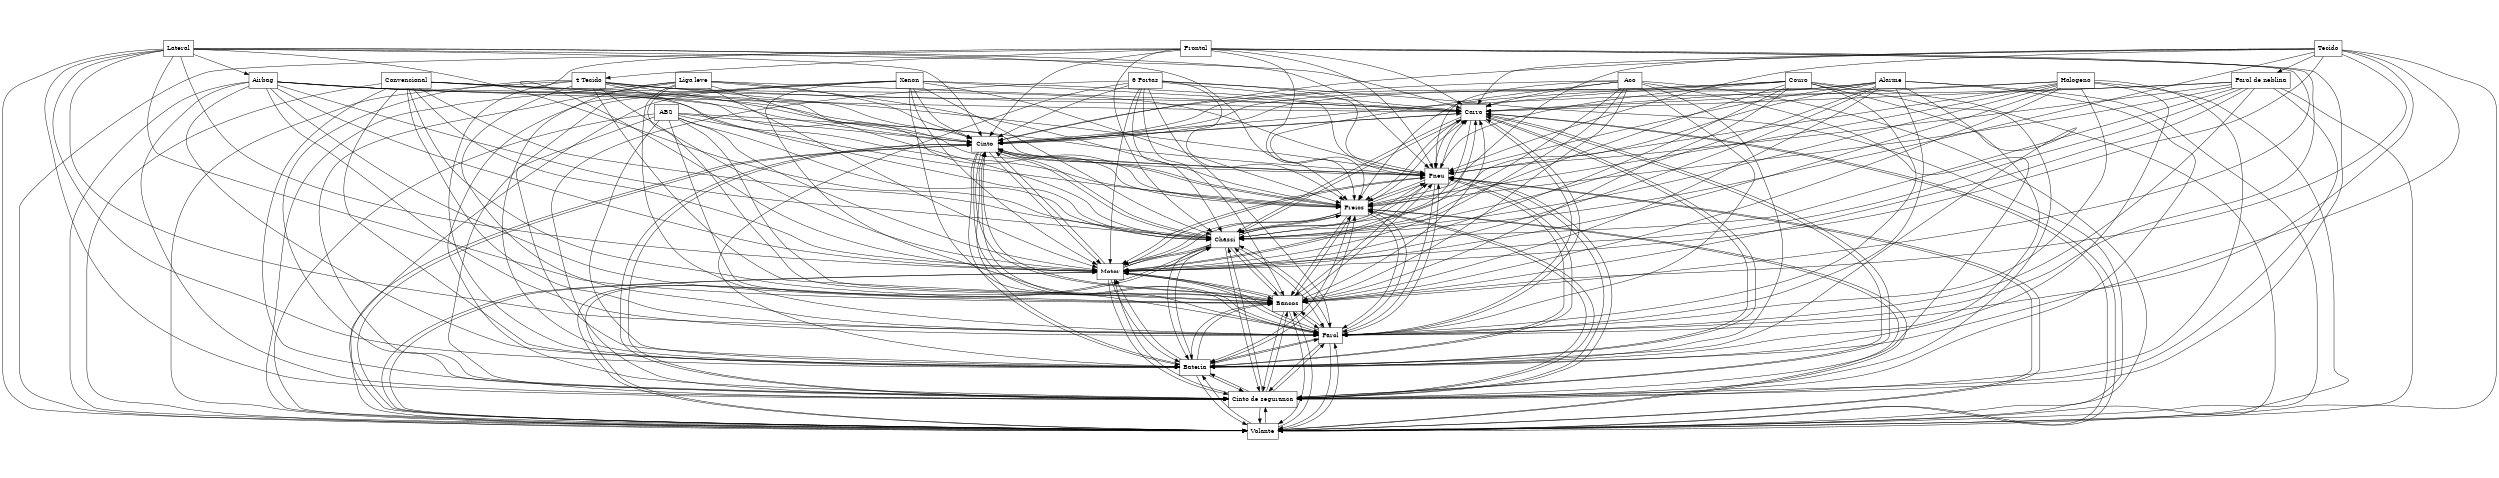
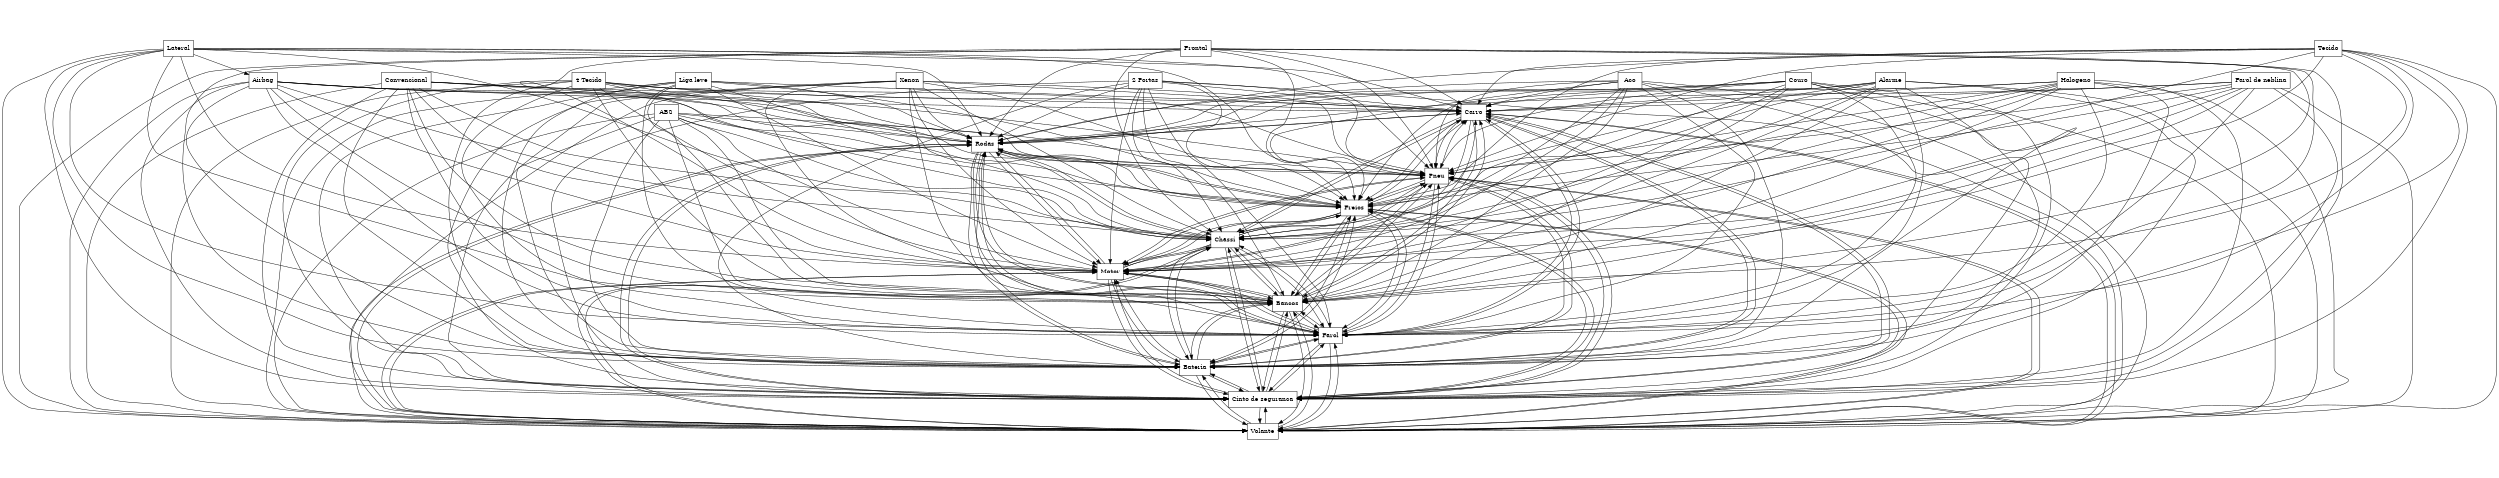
edge "Frontal" -> "4 Tecido": now "Frontal" -> "Bateria"
edge "Tecido" -> "Farol de neblina": now "Tecido" -> "Cinto de seguranca"
node "6 Portas": label "6 Portas" -> "2 Portas"
node "Cinto": label "Cinto" -> "Rodas"
edge "Carro" -> "Bancos": added
